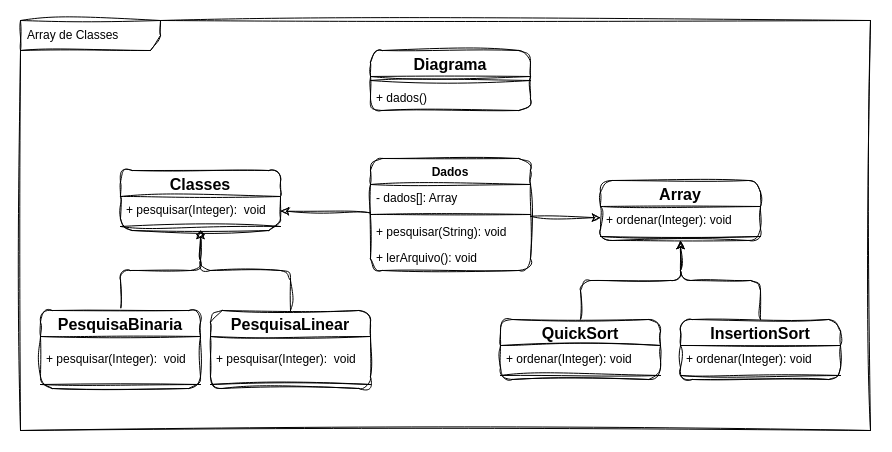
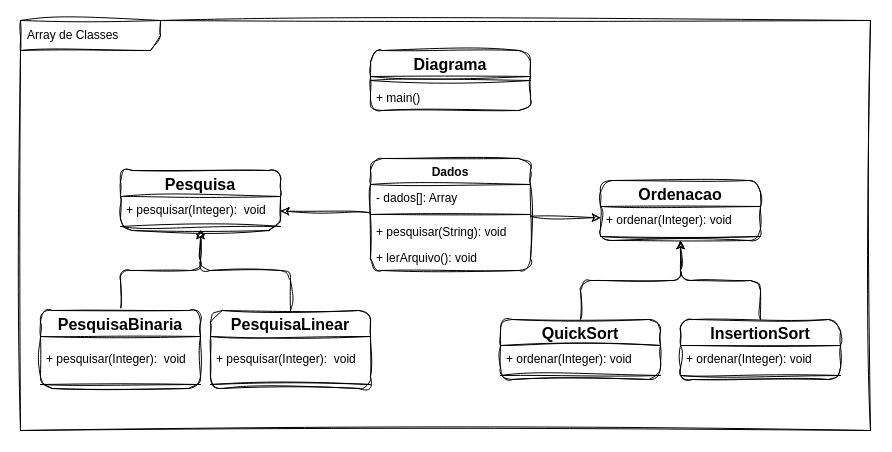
node "+ dados()": label "+ dados()" -> "+ main()"
node "Classes": label "Classes" -> "Pesquisa"
node "Array": label "Array" -> "Ordenacao"
